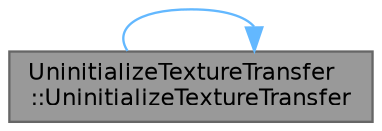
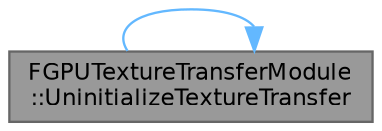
node "UninitializeTextureTransfer ::UninitializeTextureTransfer": label "UninitializeTextureTransfer ::UninitializeTextureTransfer" -> "FGPUTextureTransferModule ::UninitializeTextureTransfer"
